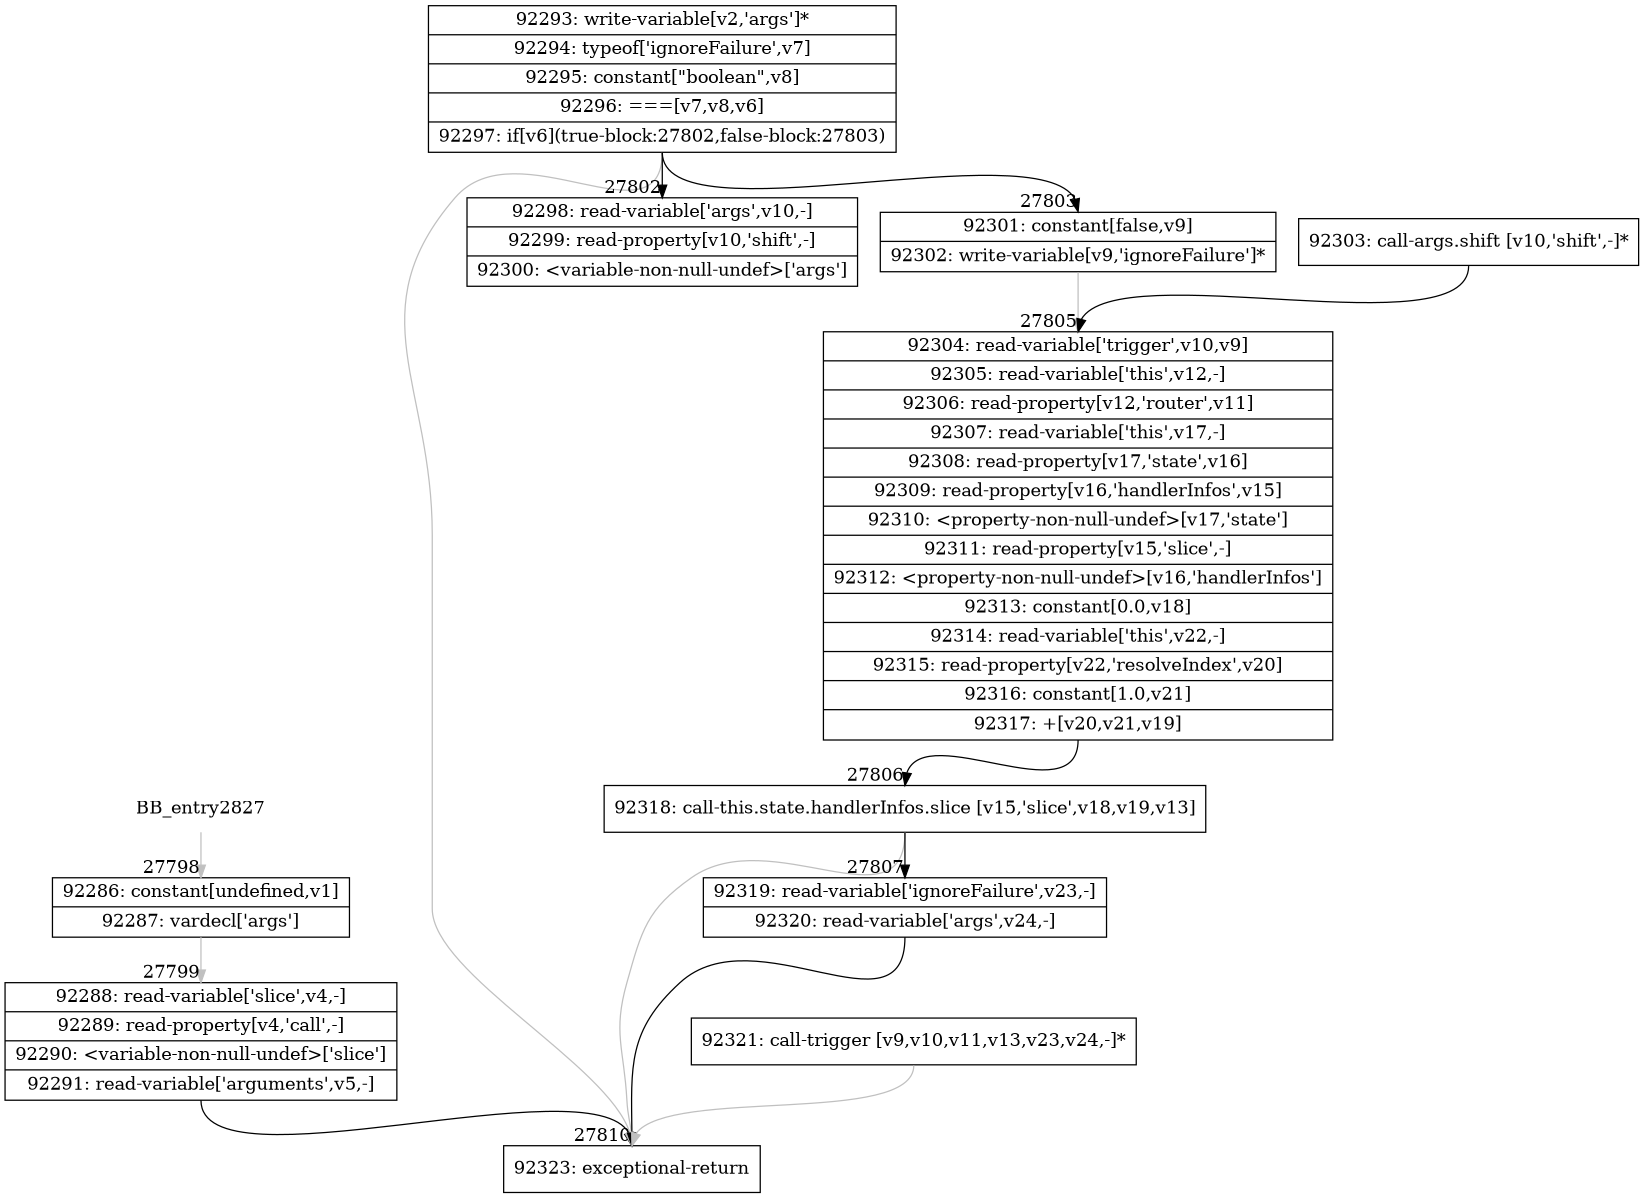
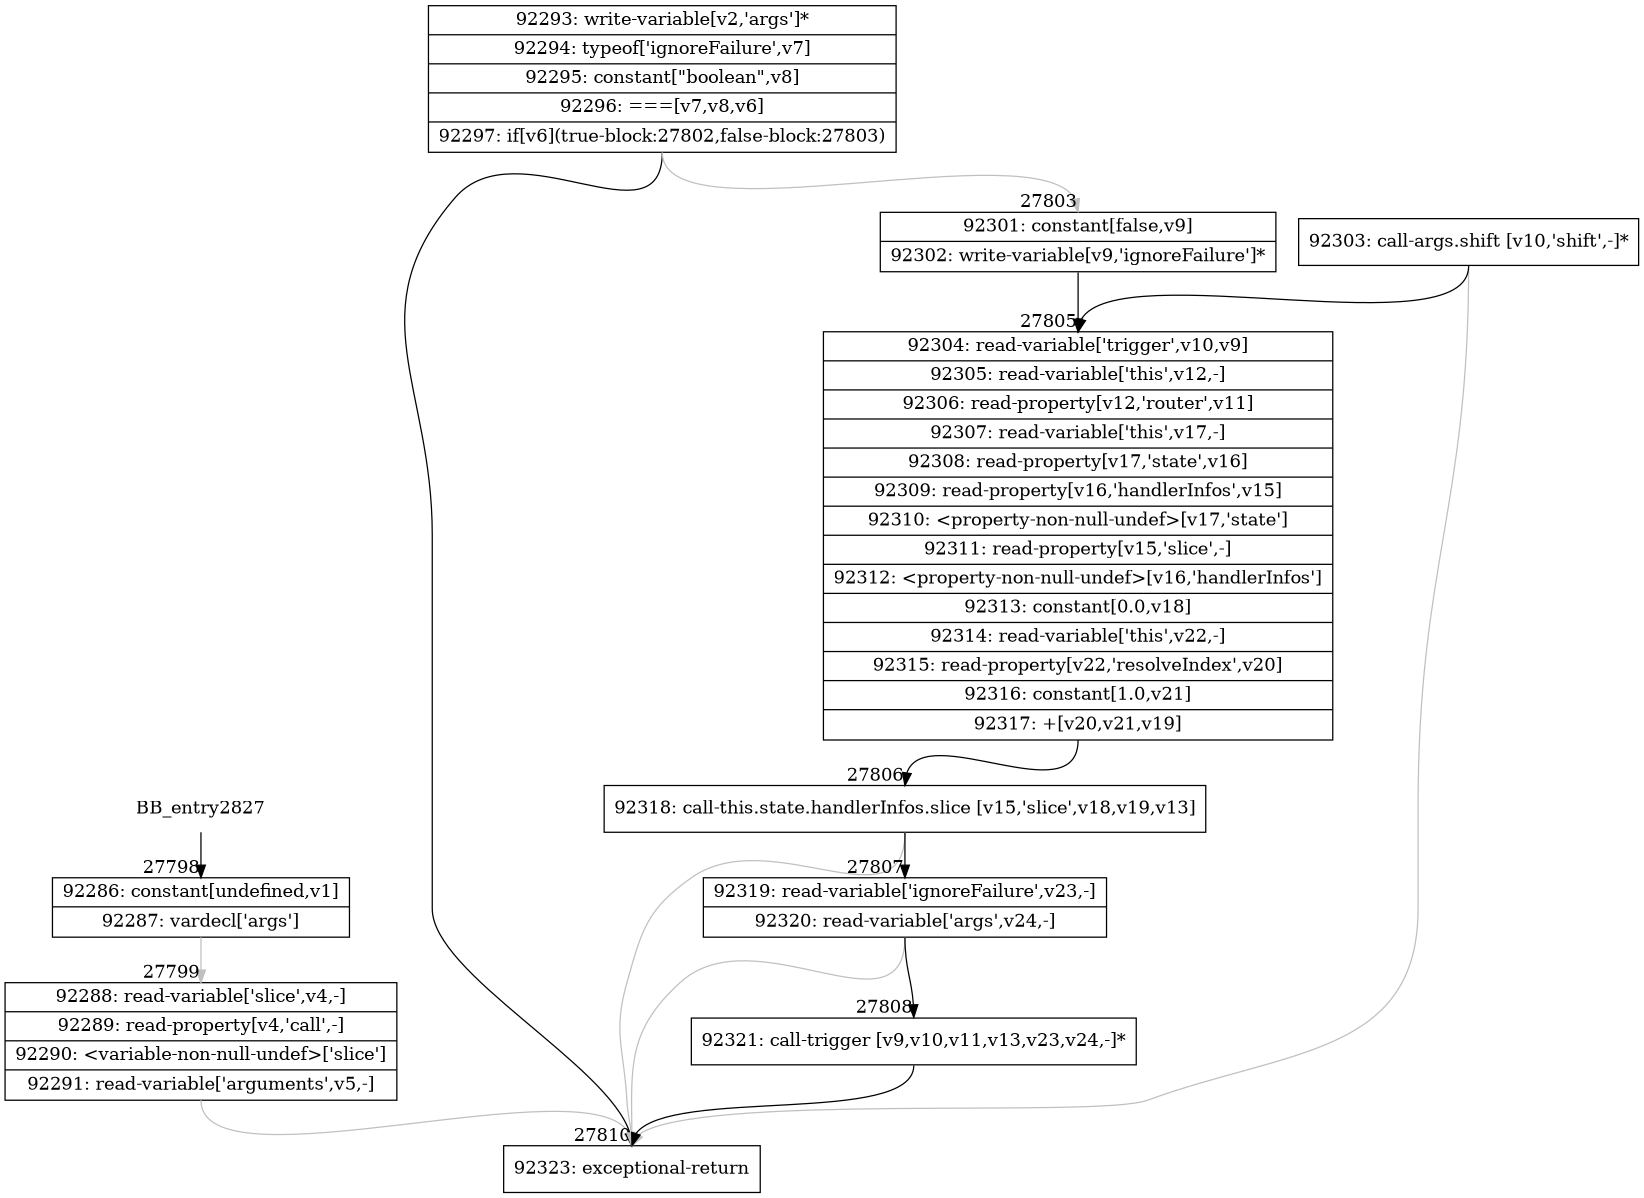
edge "92293: write-variable[v2,'args']*" -> "92301: constant[false,v9]": color black -> gray
node "92298: read-variable['args',v10,-]": removed
edge "92301: constant[false,v9]" -> "92304: read-variable['trigger',v10,v9]": color gray -> black
edge "92293: write-variable[v2,'args']*" -> "92323: exceptional-return": color gray -> black
edge "BB_entry2827" -> "92286: constant[undefined,v1]": color gray -> black
edge "92319: read-variable['ignoreFailure',v23,-]" -> "92323: exceptional-return": color black -> gray
edge "92319: read-variable['ignoreFailure',v23,-]" -> "92321: call-trigger [v9,v10,v11,v13,v23,v24,-]*": added
edge "92303: call-args.shift [v10,'shift',-]*" -> "92323: exceptional-return": added
edge "92321: call-trigger [v9,v10,v11,v13,v23,v24,-]*" -> "92323: exceptional-return": color gray -> black
edge "92288: read-variable['slice',v4,-]" -> "92323: exceptional-return": color black -> gray
